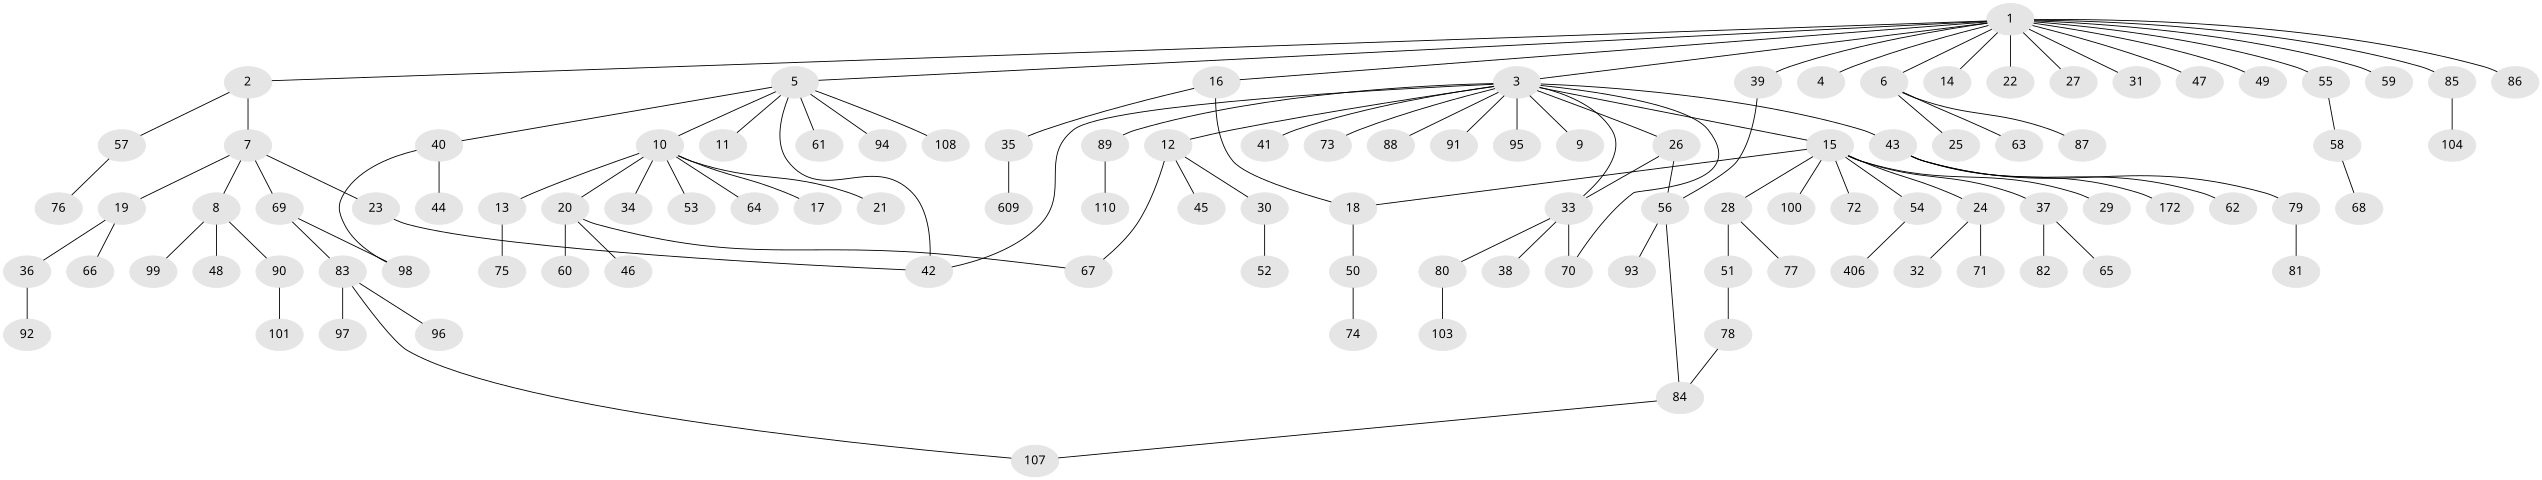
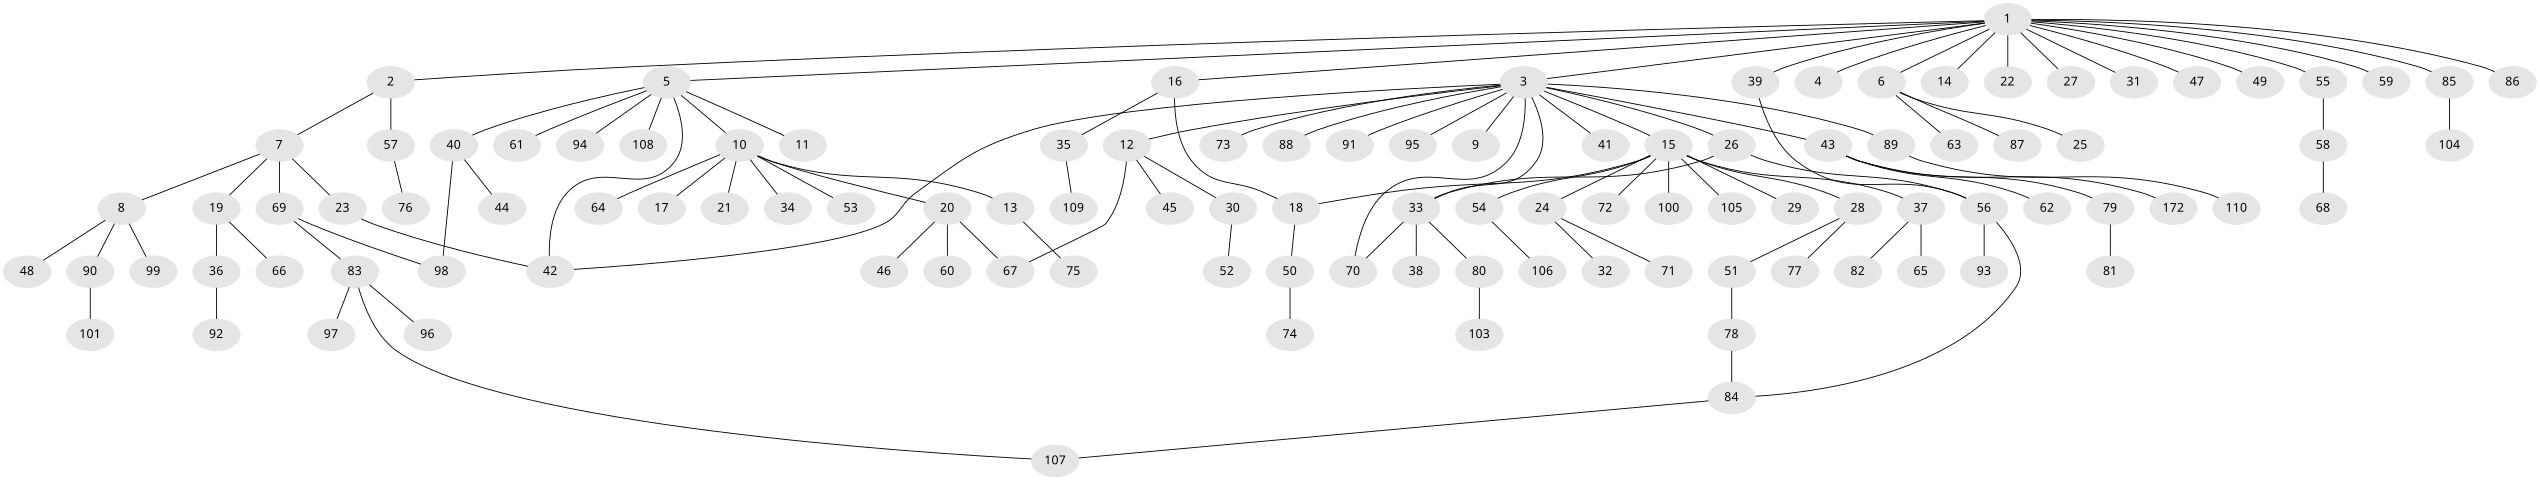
node "609": label "609" -> "109"
node "105": added
node "406": label "406" -> "106"
